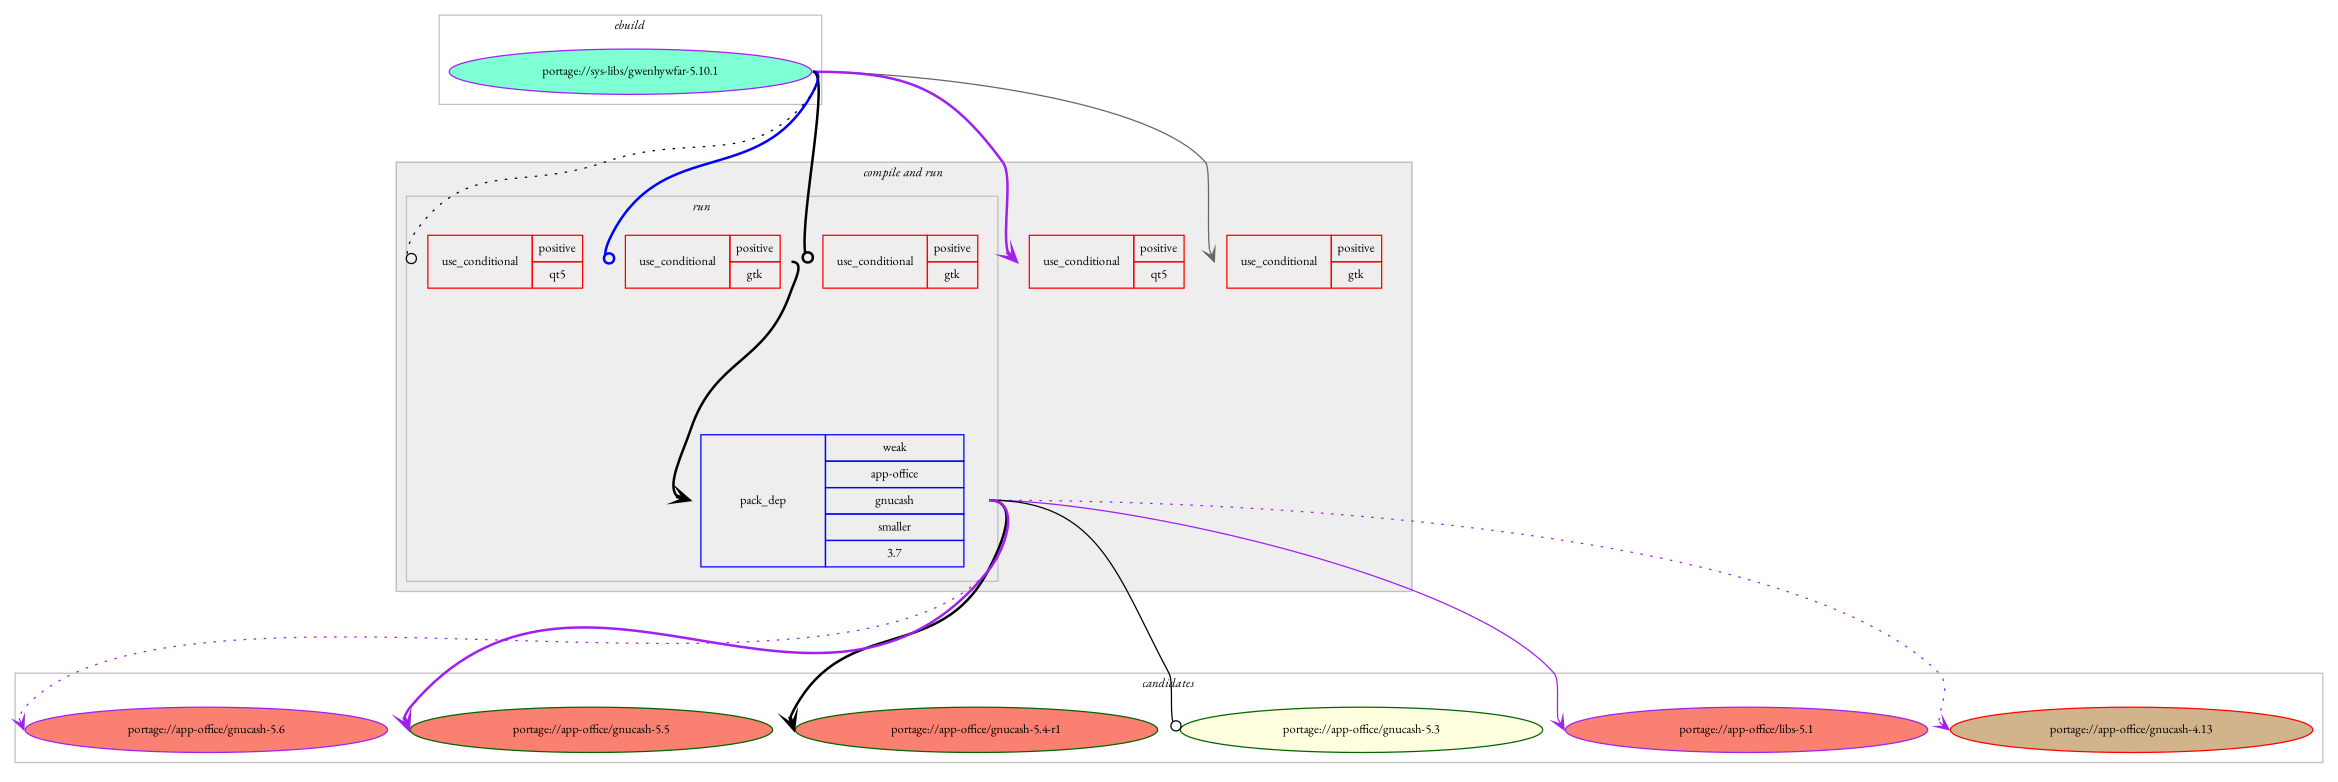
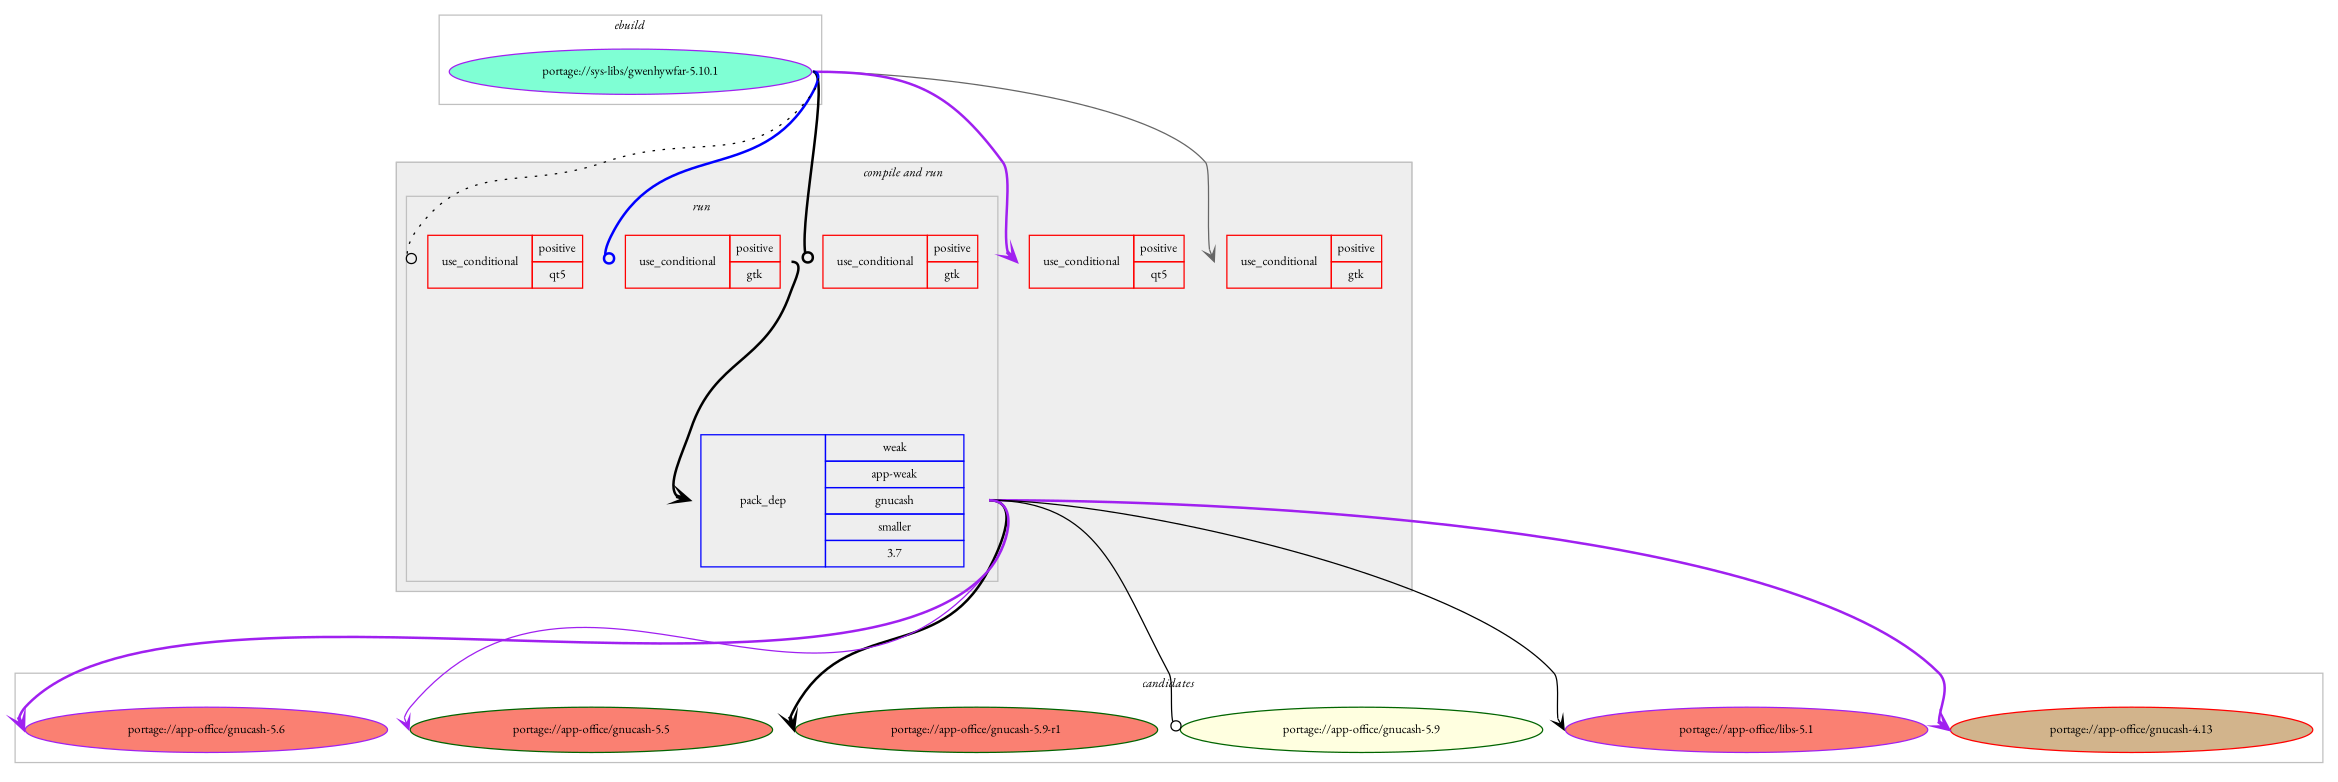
node "pack_dep": text "app-office" -> "app-weak"
edge "pack_dep" -> "portage://app-office/gnucash-4.13": style dotted -> bold
edge "pack_dep" -> "portage://app-office/libs-5.1": color purple -> black
edge "pack_dep" -> "portage://app-office/gnucash-5.6": style dotted -> bold
edge "pack_dep" -> "portage://app-office/gnucash-5.5": style bold -> solid
node "portage://app-office/gnucash-5.4-r1": label "portage://app-office/gnucash-5.4-r1" -> "portage://app-office/gnucash-5.9-r1"
node "portage://app-office/gnucash-5.3": label "portage://app-office/gnucash-5.3" -> "portage://app-office/gnucash-5.9"
